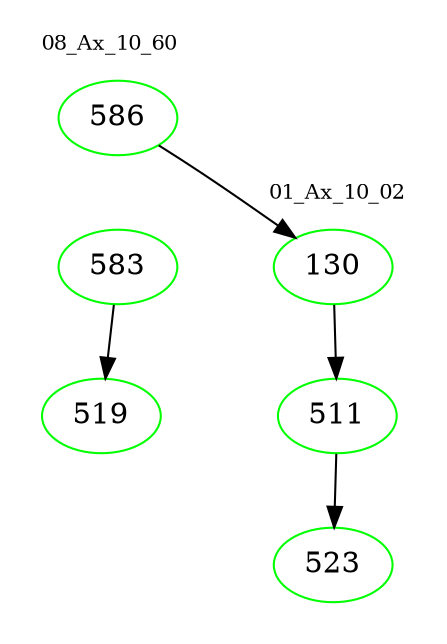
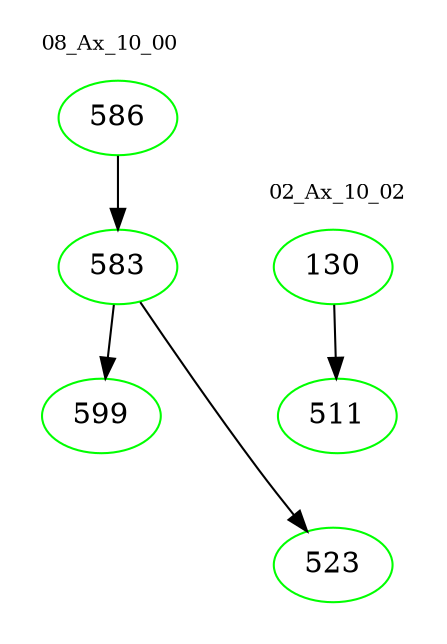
cluster "08_Ax_10_60": label "08_Ax_10_60" -> "08_Ax_10_00"
edge "586" -> "130": now "586" -> "583"
cluster "01_Ax_10_02": label "01_Ax_10_02" -> "02_Ax_10_02"
node "519": label "519" -> "599"
edge "511" -> "523": now "583" -> "523"
